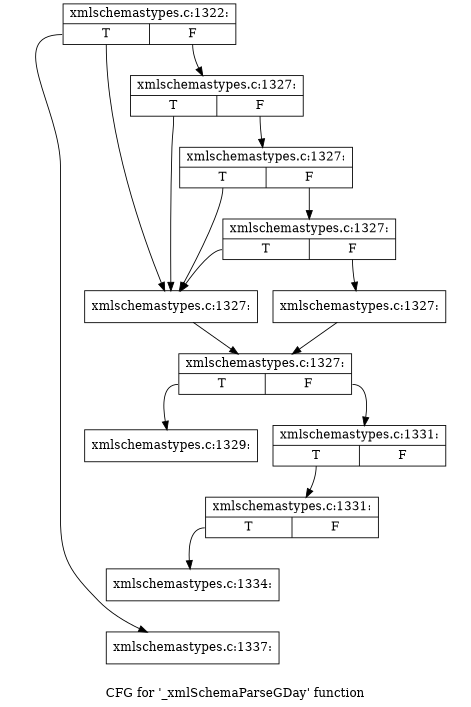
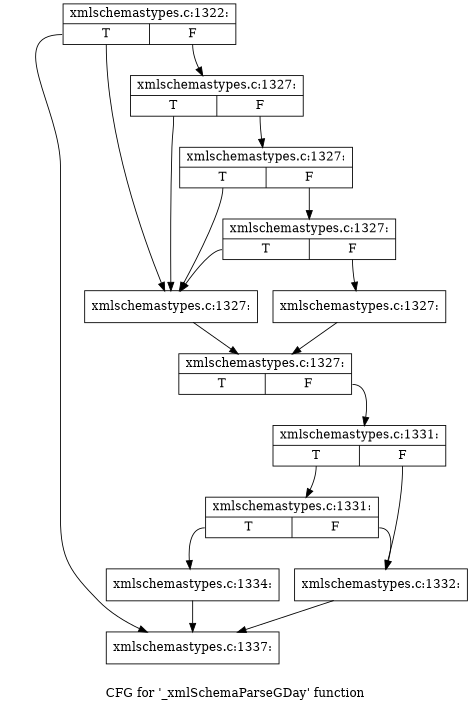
node "xmlschemastypes.c:1329:": removed
node "xmlschemastypes.c:1332:": added
edge "xmlschemastypes.c:1334:" -> "xmlschemastypes.c:1337:": added
